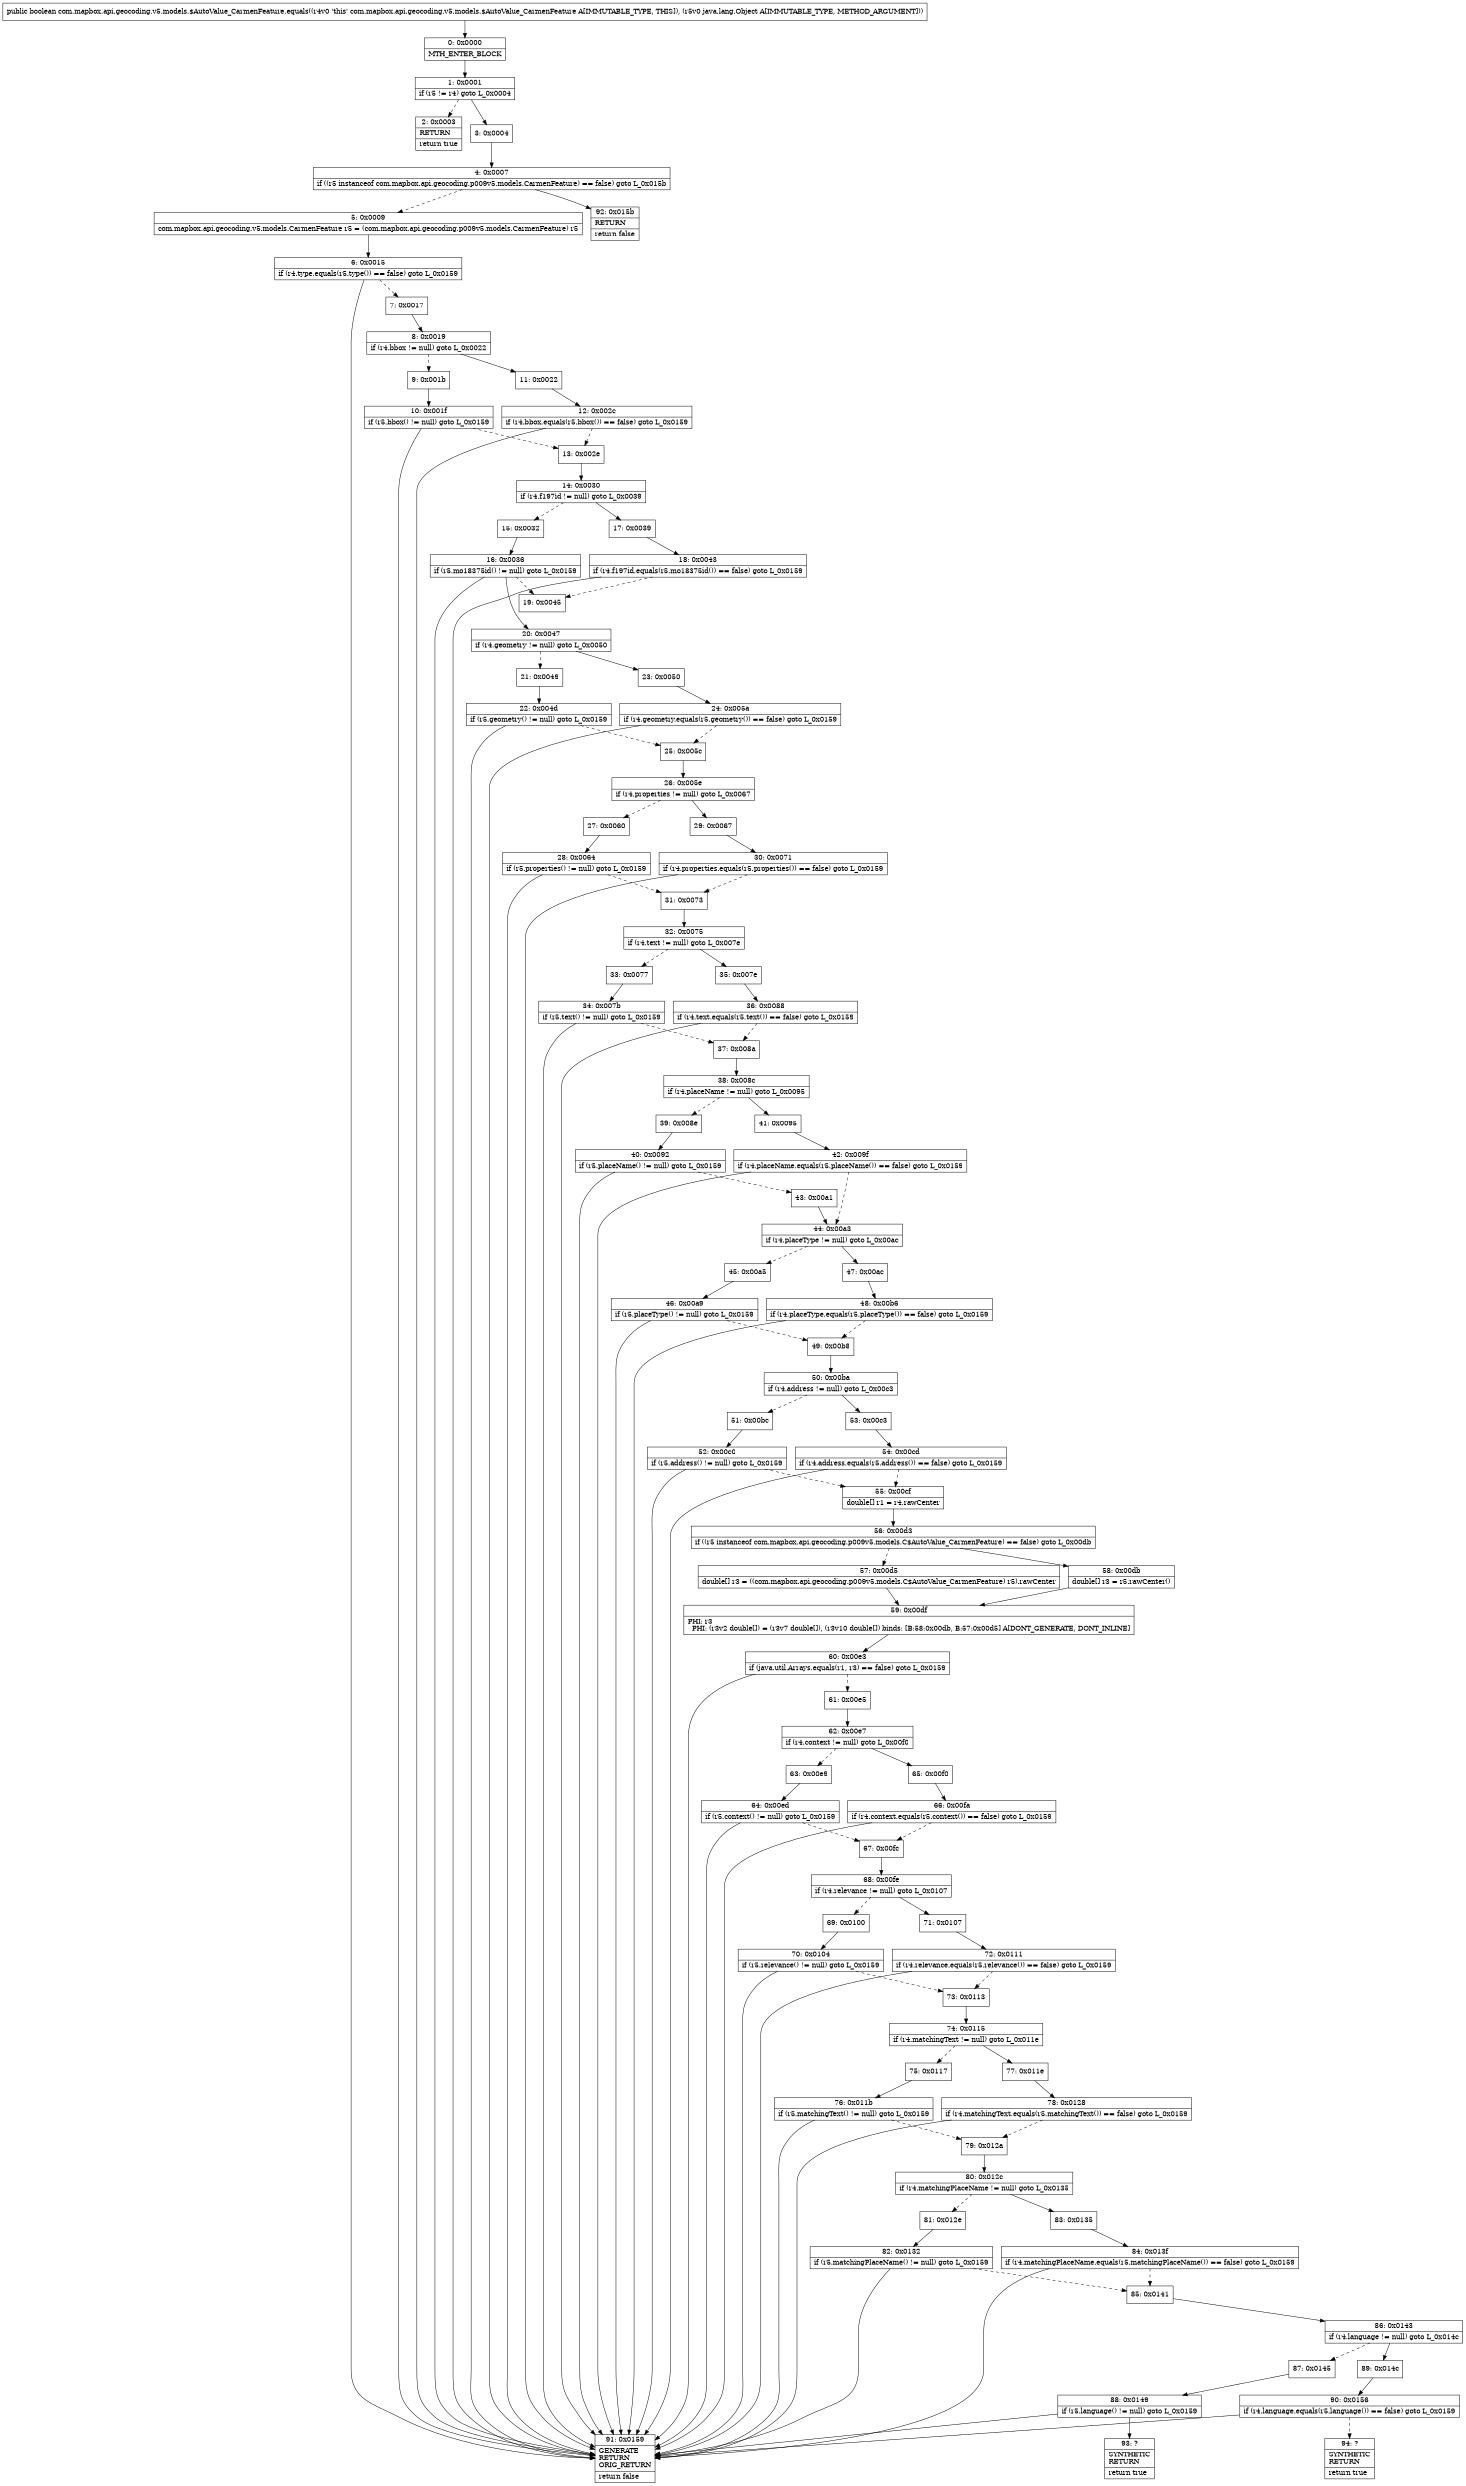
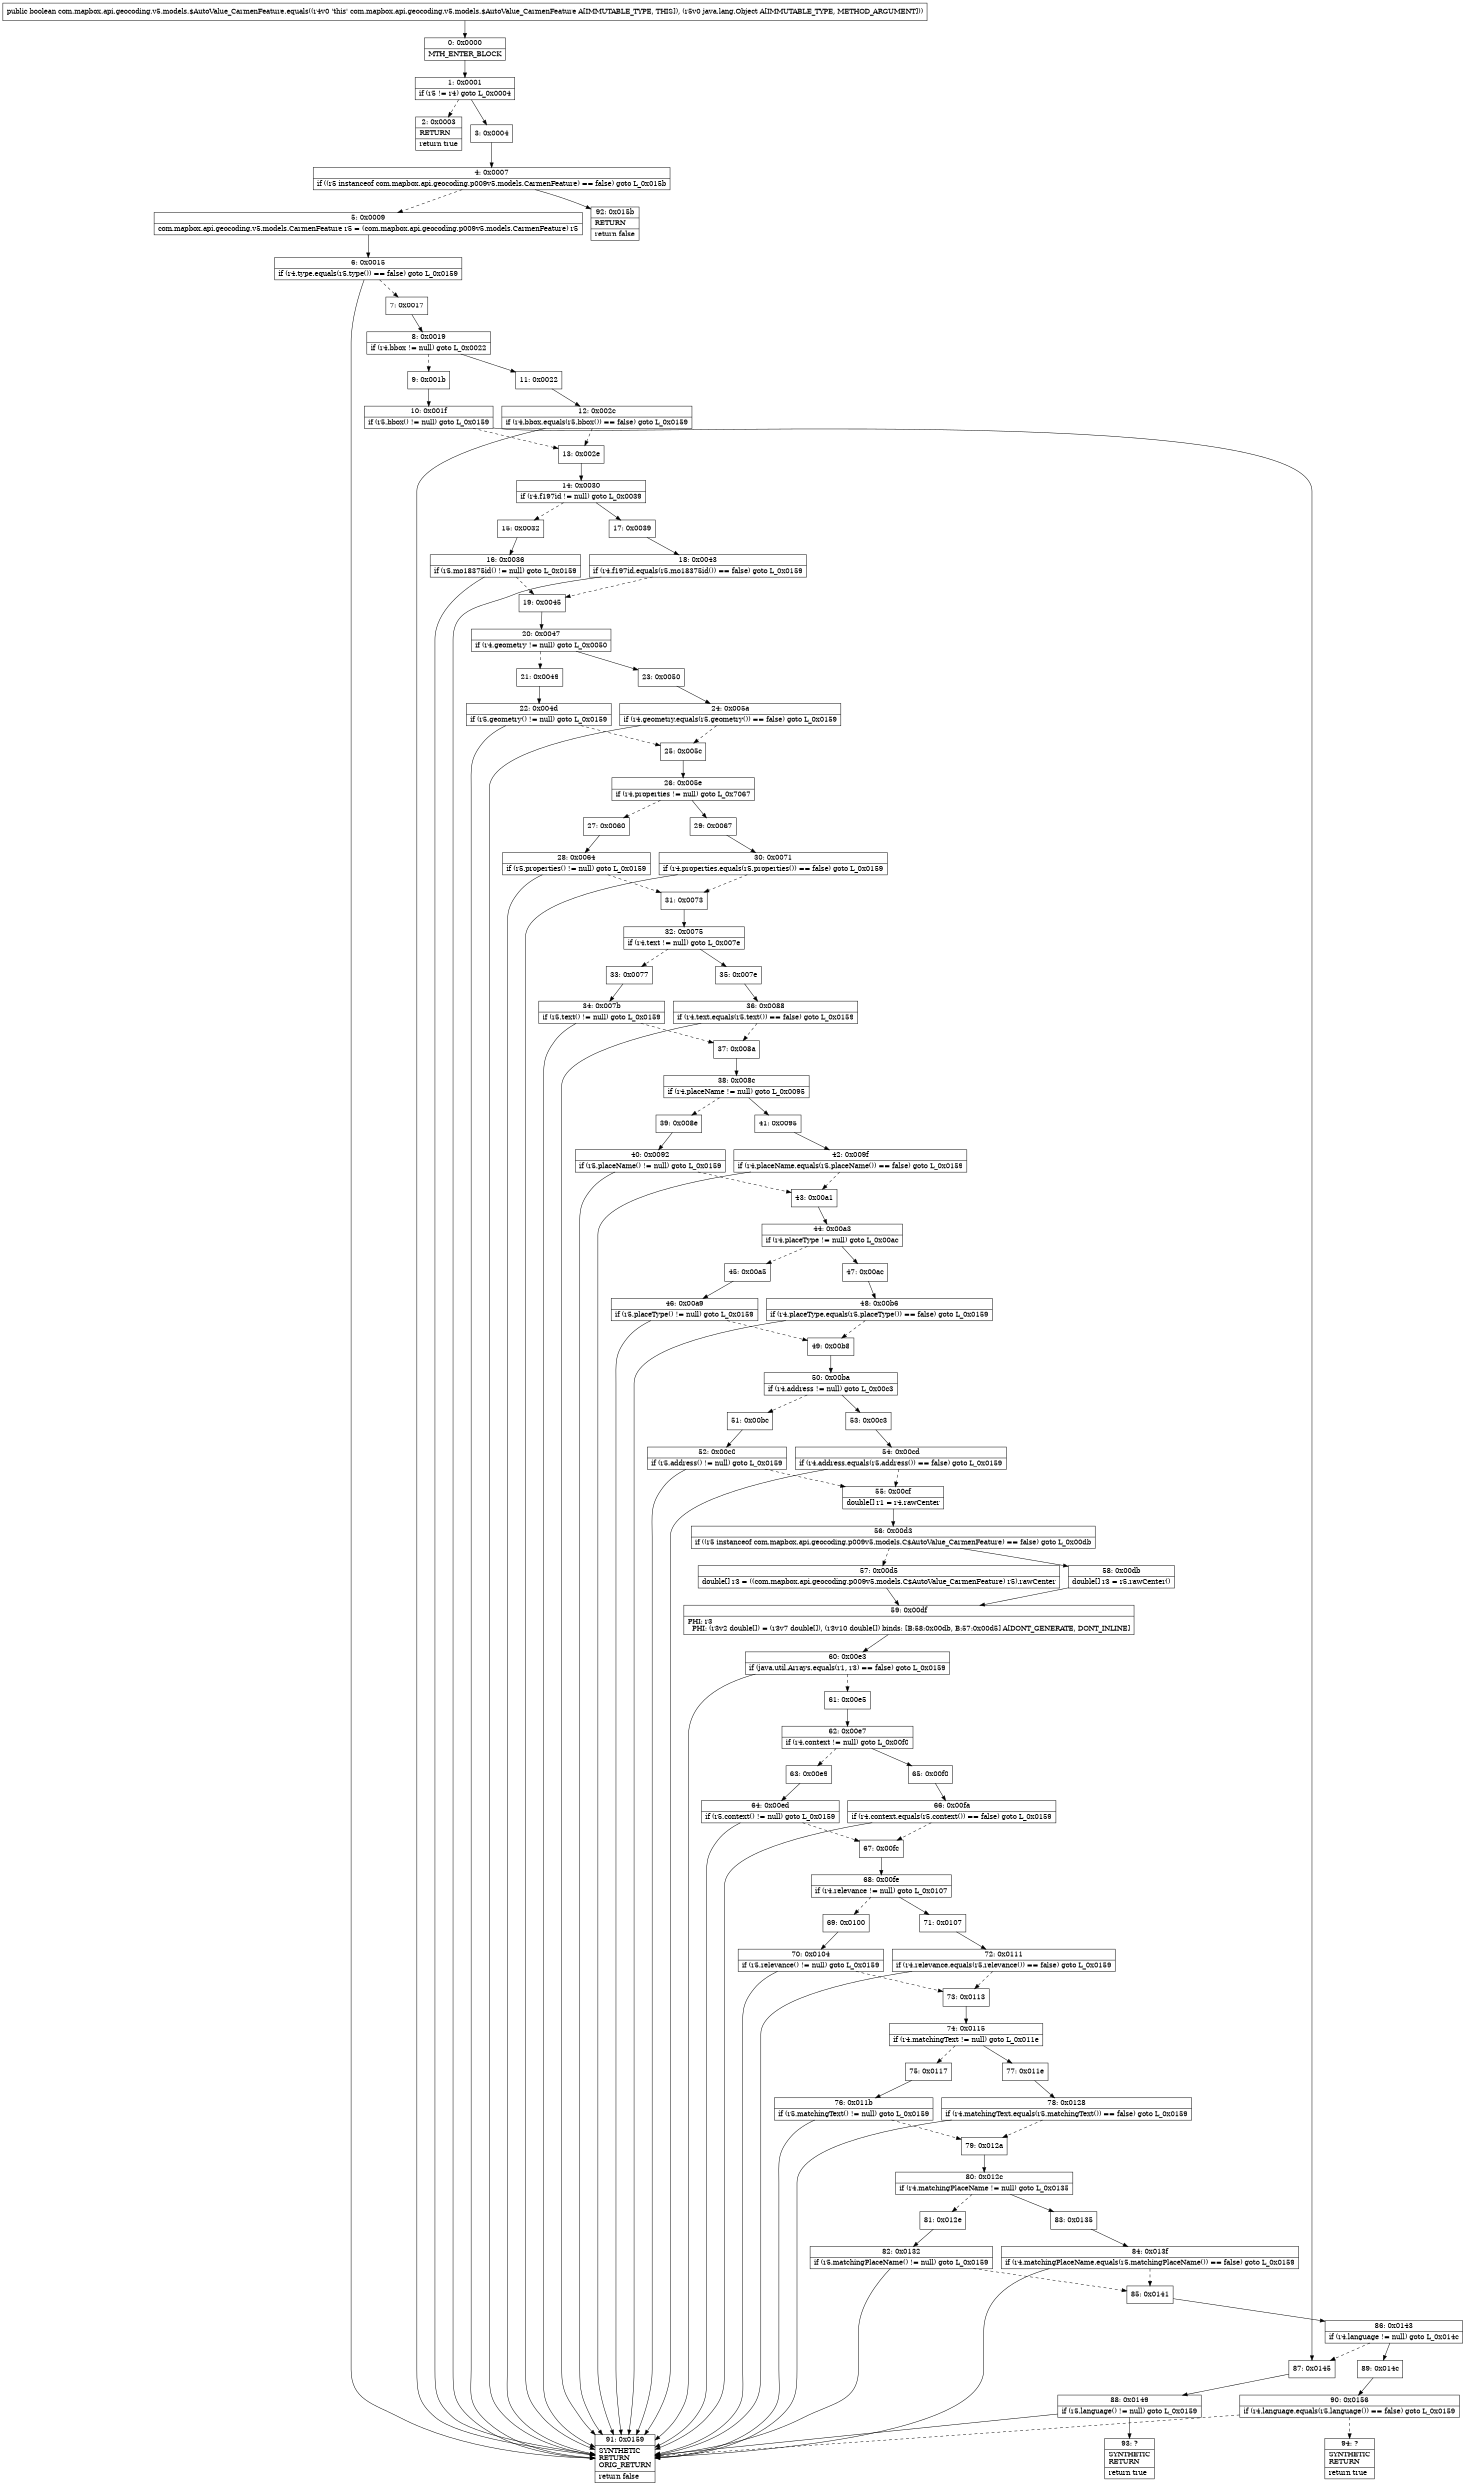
edge "16: 0x0036" -> "20: 0x0047": now "19: 0x0045" -> "20: 0x0047"
node "26: 0x005e": text "if (r4.properties != null) goto L_0x0067" -> "if (r4.properties != null) goto L_0x7067"
edge "42: 0x009f" -> "44: 0x00a3": now "42: 0x009f" -> "43: 0x00a1"
edge "10: 0x001f" -> "91: 0x0159": now "10: 0x001f" -> "87: 0x0145"
edge "90: 0x0156" -> "91: 0x0159": style solid -> dashed
node "91: 0x0159": text "GENERATE" -> "SYNTHETIC"
